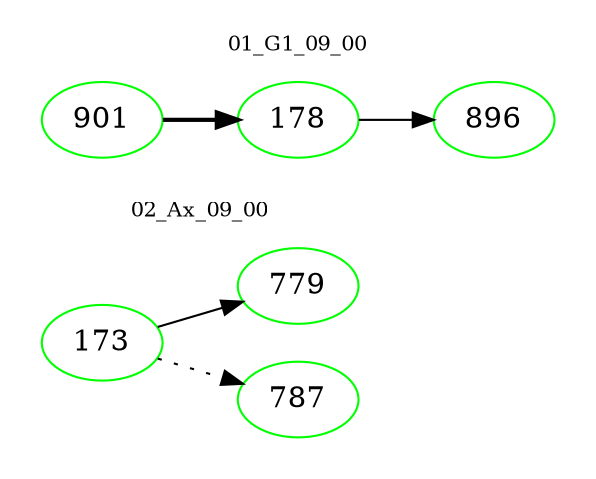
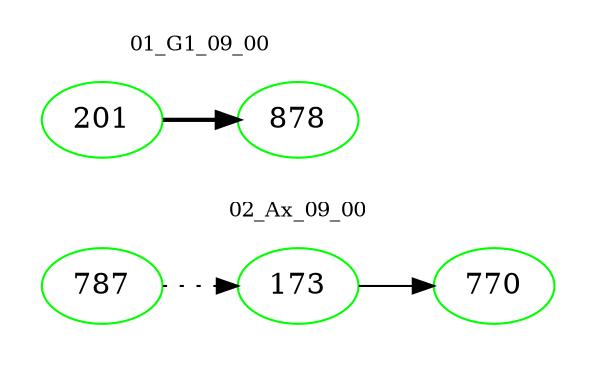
node "901": label "901" -> "201"
node "178": label "178" -> "878"
node "896": removed
node "779": label "779" -> "770"
edge "173" -> "787": reversed
